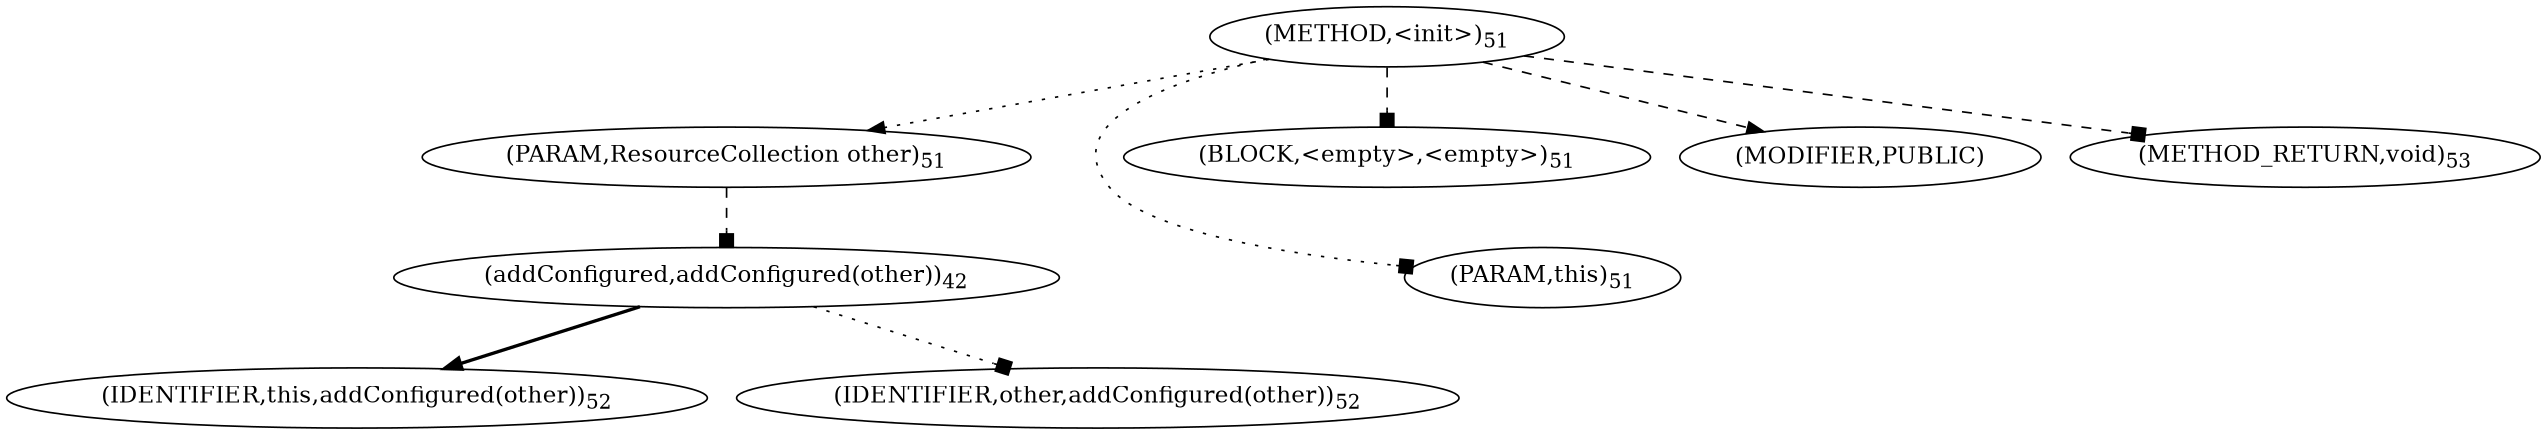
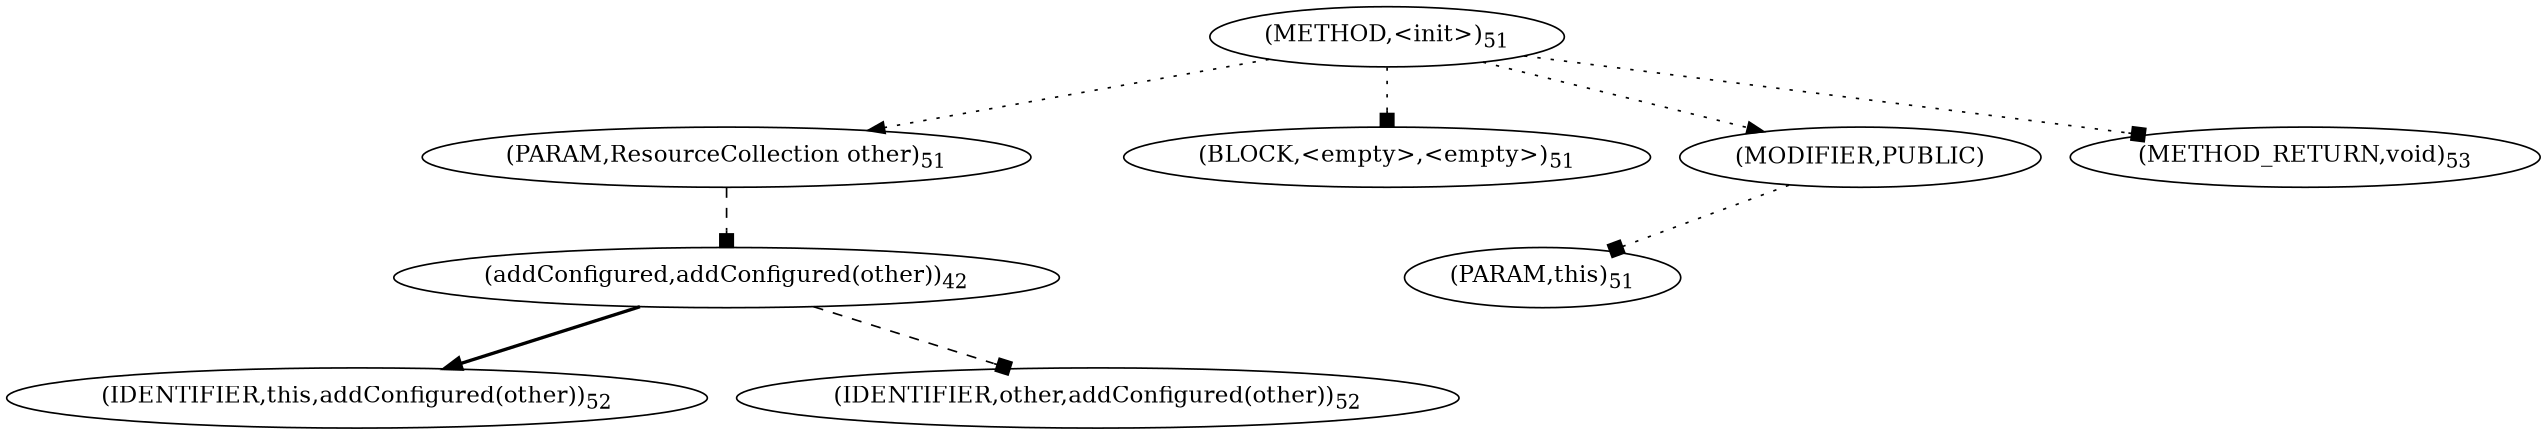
edge "(METHOD,<init>)" -> "(BLOCK,<empty>,<empty>)": style dashed -> dotted
edge "(METHOD,<init>)" -> "(METHOD_RETURN,void)": style dashed -> dotted
edge "(METHOD,<init>)" -> "(MODIFIER,PUBLIC)": style dashed -> dotted
edge "(METHOD,<init>)" -> "(PARAM,this)": now "(MODIFIER,PUBLIC)" -> "(PARAM,this)"
edge "(addConfigured,addConfigured(other))" -> "(IDENTIFIER,other,addConfigured(other))": style dotted -> dashed
